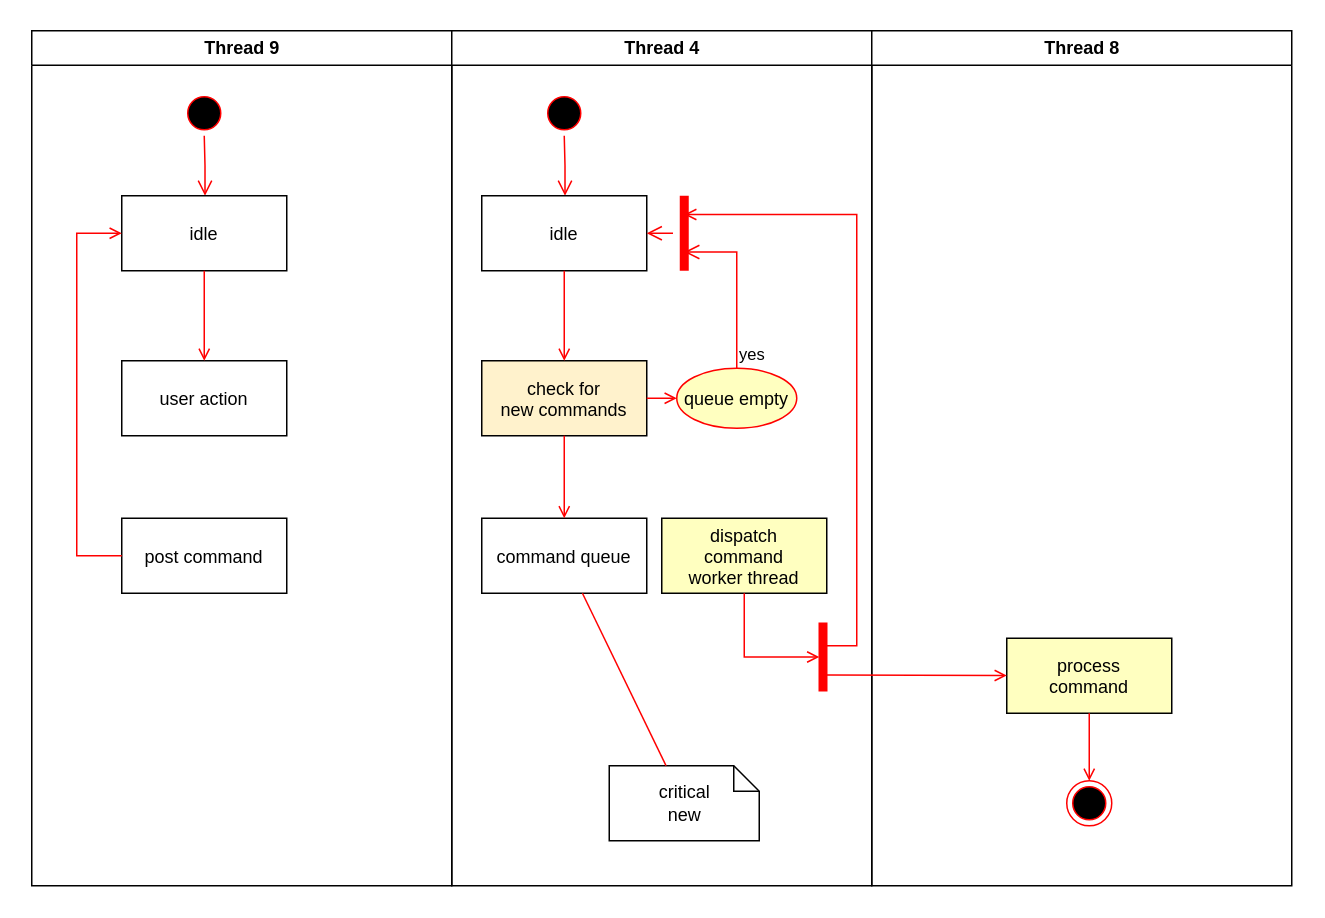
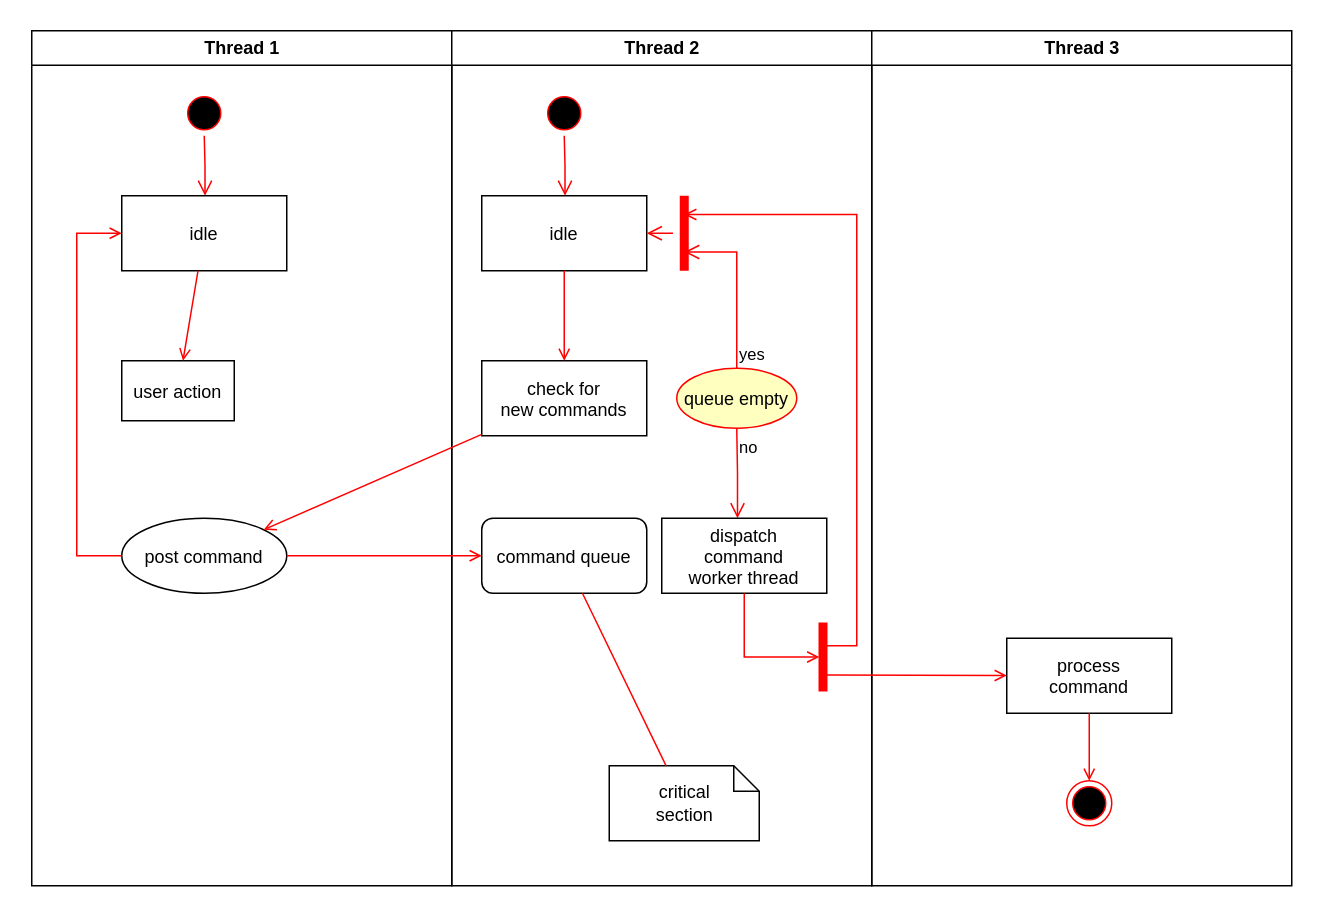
node "Thread 9": label "Thread 9" -> "Thread 1"
node "Thread 4": label "Thread 4" -> "Thread 2"
node "Thread 8": label "Thread 8" -> "Thread 3"
node "user action": size 165x75 -> 113x60
node "check for new commands": fillcolor #fff2cc -> #ffffff
edge "check for new commands" -> "queue empty": now "check for new commands" -> "post command"
edge "queue empty" -> "dispatch command worker thread": added, label "no"
edge "check for new commands" -> "command queue": removed
node "post command": shape rectangle -> ellipse
edge "post command" -> "command queue": added
node "command queue": shape rectangle -> rounded rectangle
node "dispatch command worker thread": fillcolor #ffffc0 -> #ffffff
node "process command": fillcolor #ffffc0 -> #ffffff
node "critical new": label "critical new" -> "critical section"
